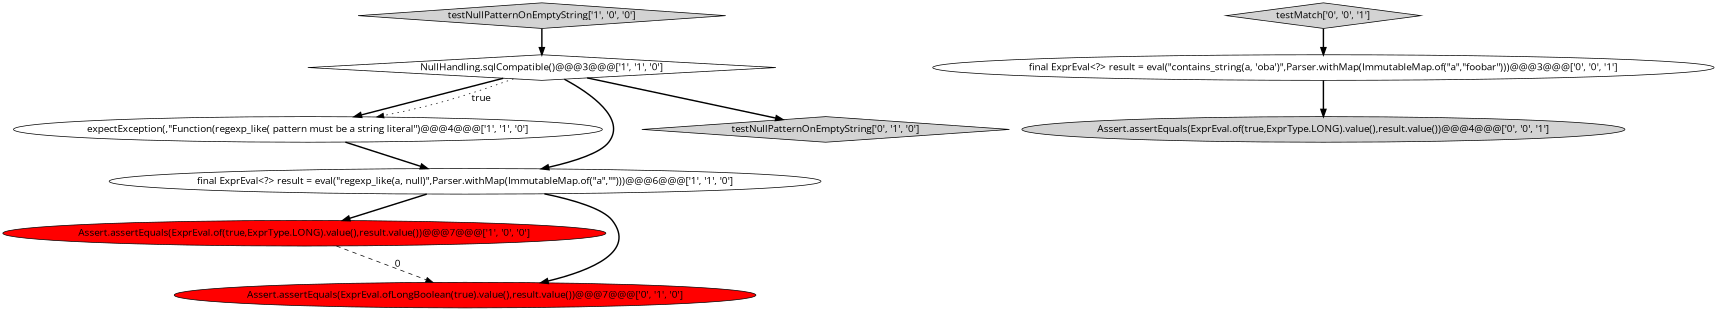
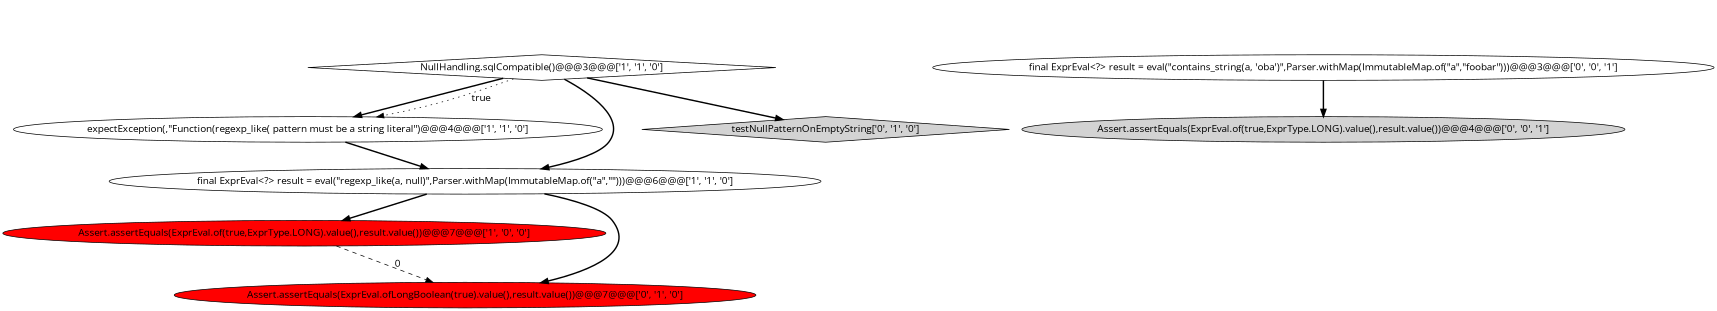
node "testNullPatternOnEmptyString['1', '0', '0']": removed
node "testMatch['0', '0', '1']": removed
